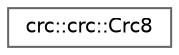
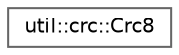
node "crc::crc::Crc8": label "crc::crc::Crc8" -> "util::crc::Crc8"
